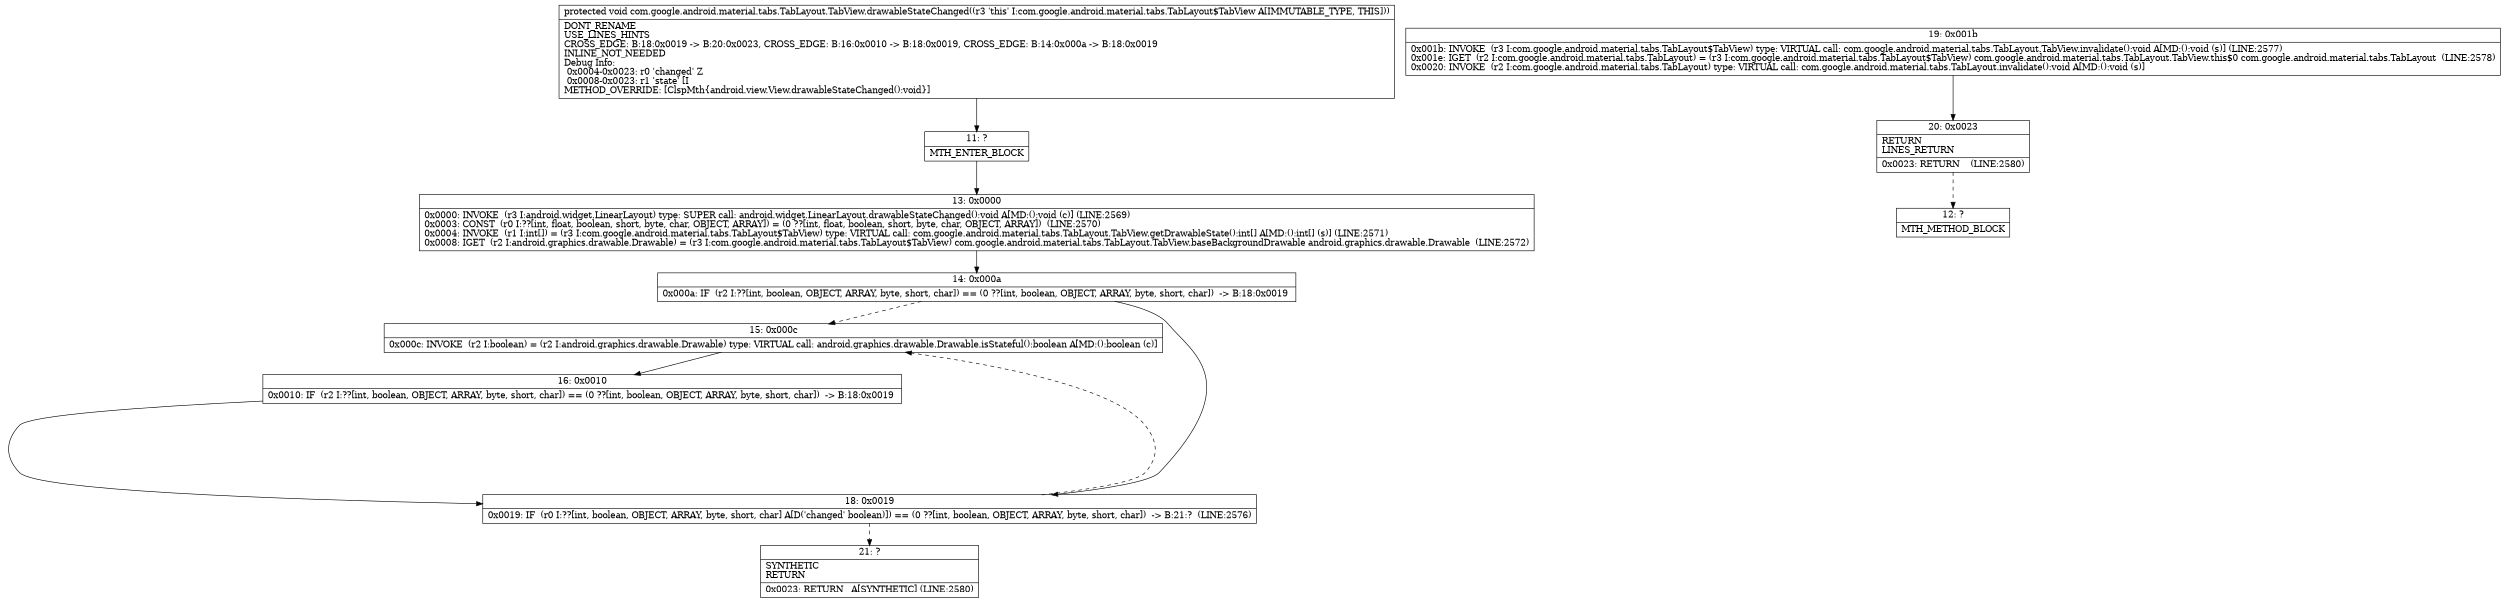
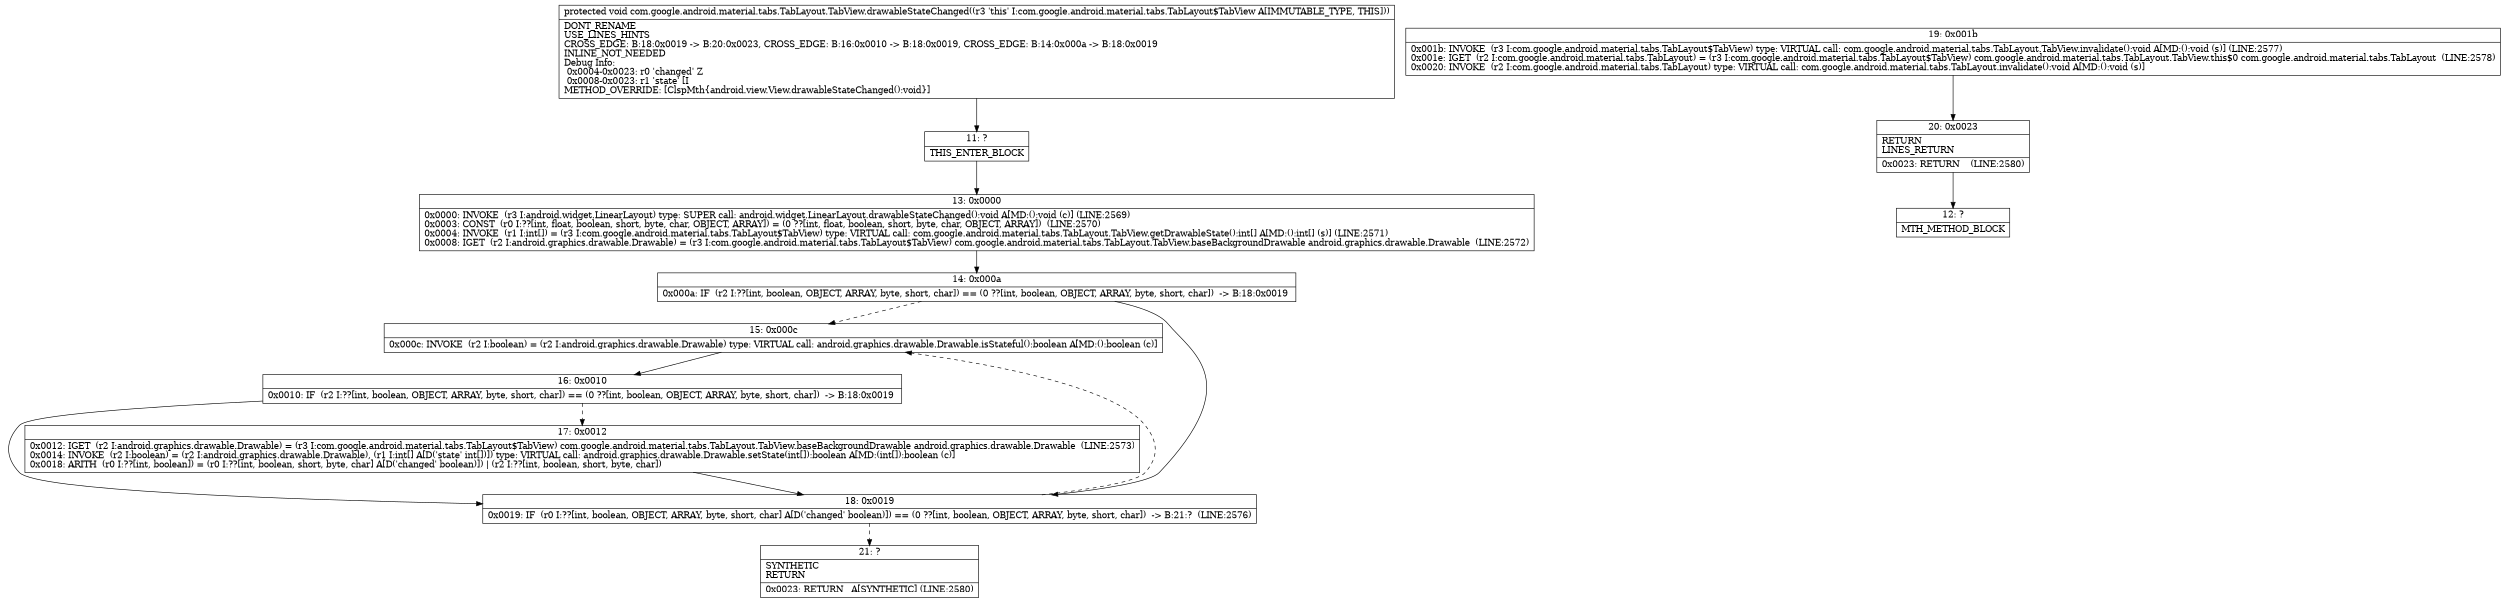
node "11: ?": text "MTH_ENTER_BLOCK" -> "THIS_ENTER_BLOCK"
edge "20: 0x0023" -> "12: ?": style dashed -> solid
node "17: 0x0012": added
